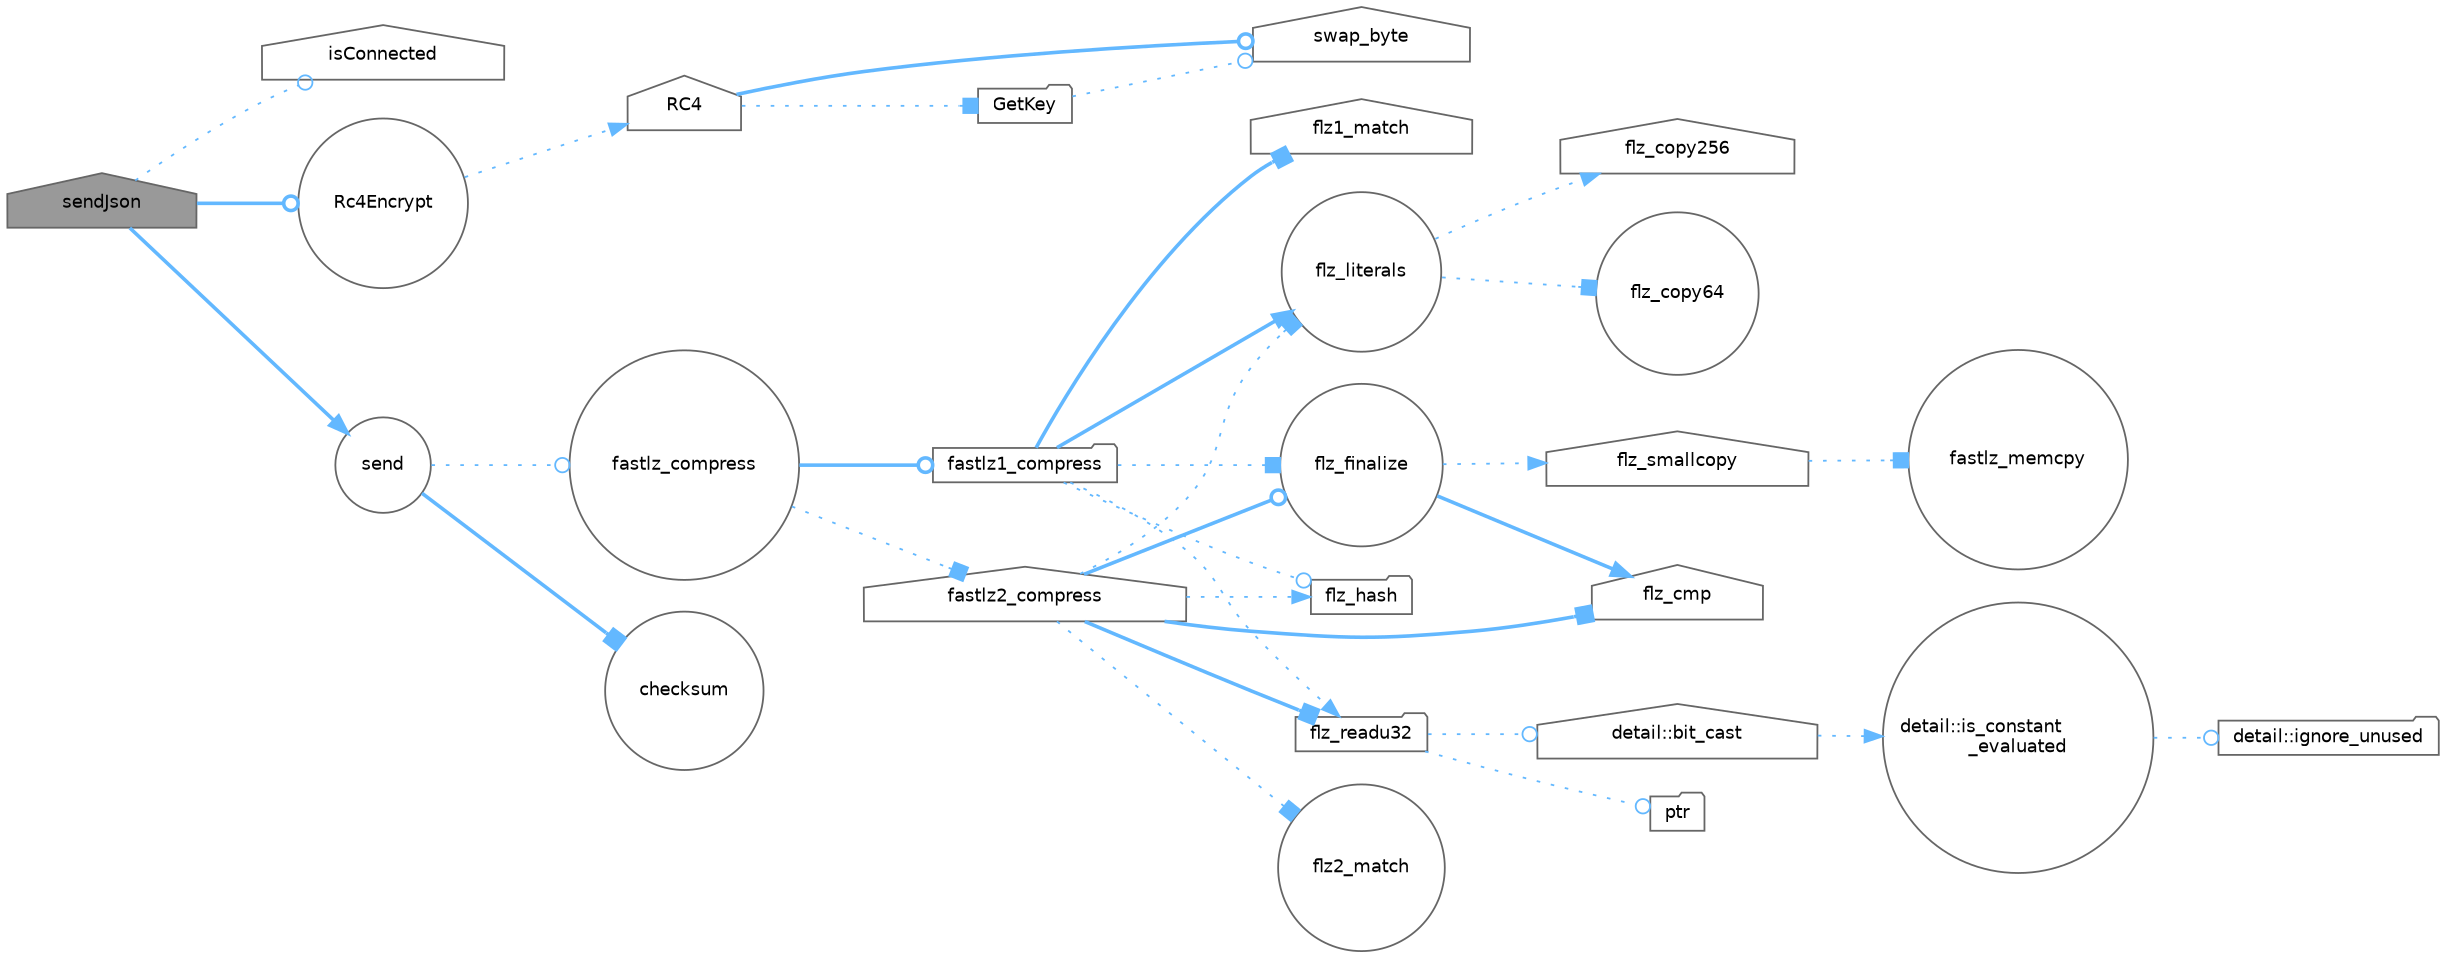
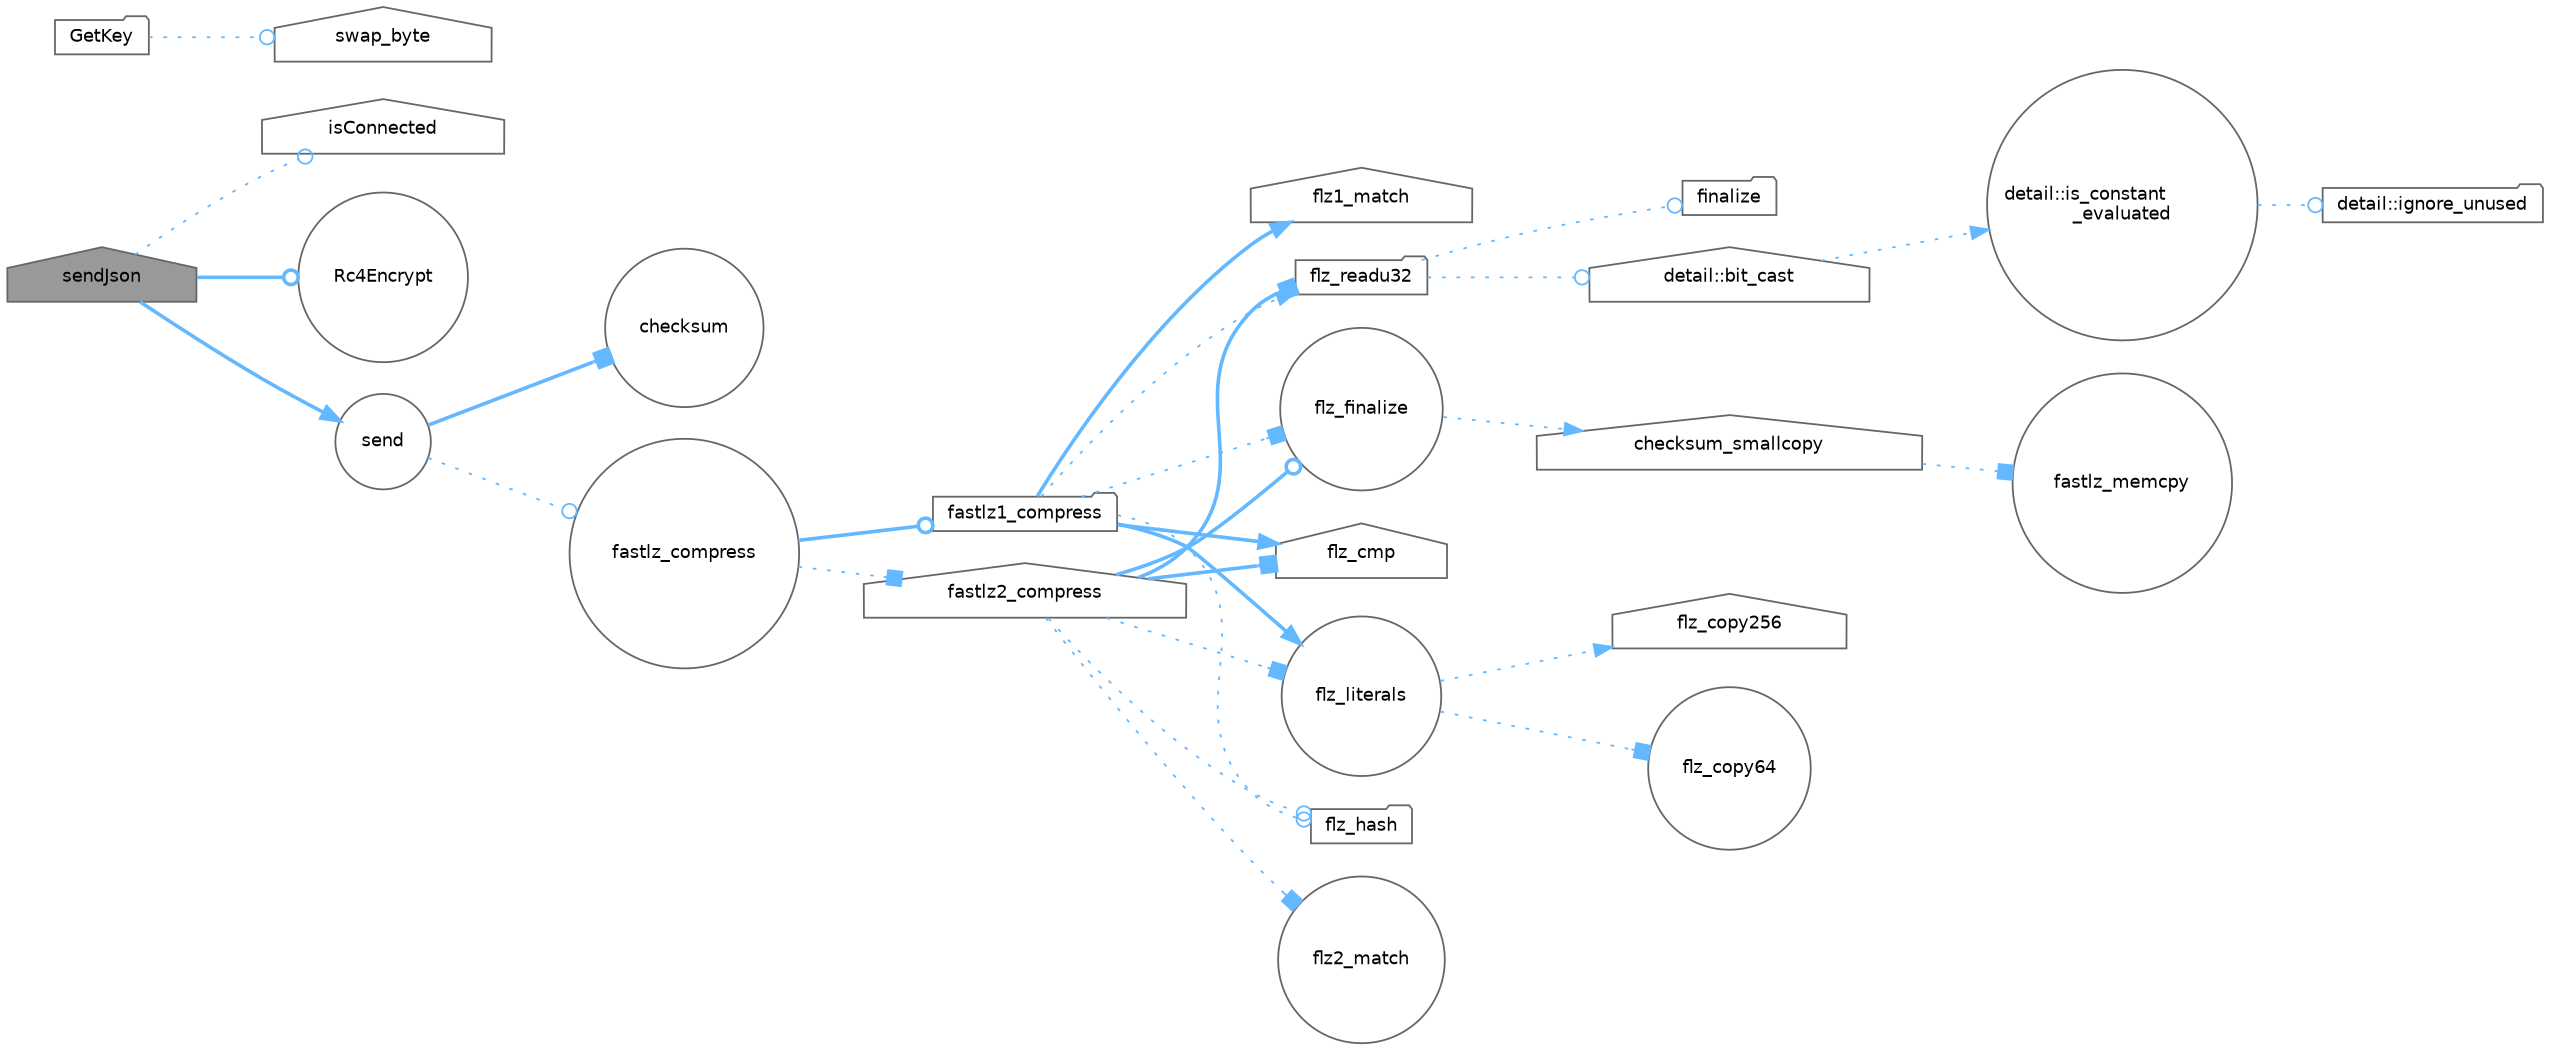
node "RC4": removed
edge "fastlz1_compress" -> "flz1_match": arrowhead box -> normal
node "flz_smallcopy": label "flz_smallcopy" -> "checksum_smallcopy"
edge "flz_finalize" -> "flz_cmp": now "fastlz1_compress" -> "flz_cmp"
edge "fastlz2_compress" -> "flz_hash": arrowhead normal -> odot
node "ptr": label "ptr" -> "finalize"
